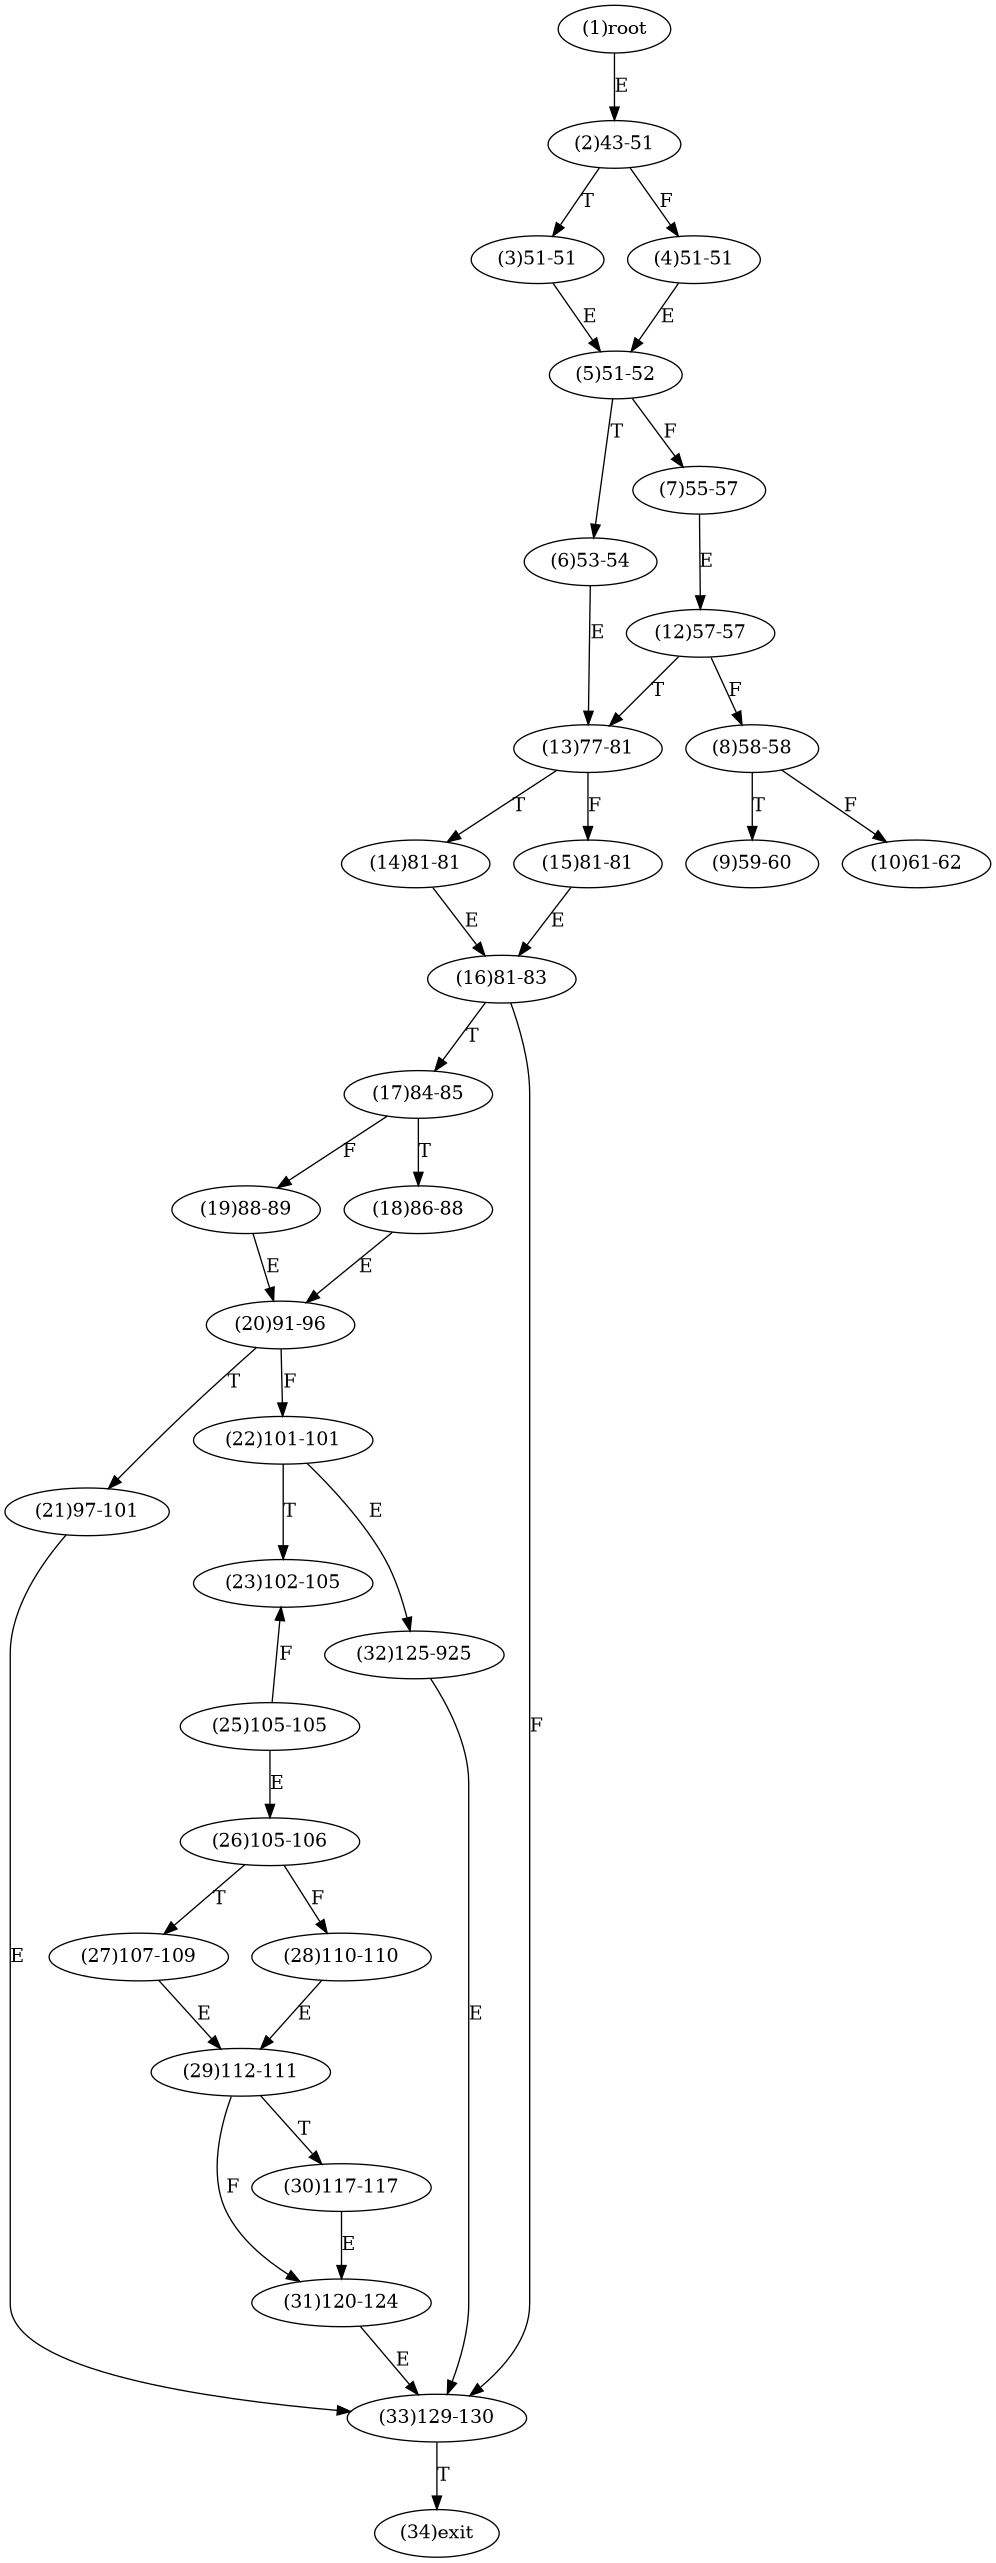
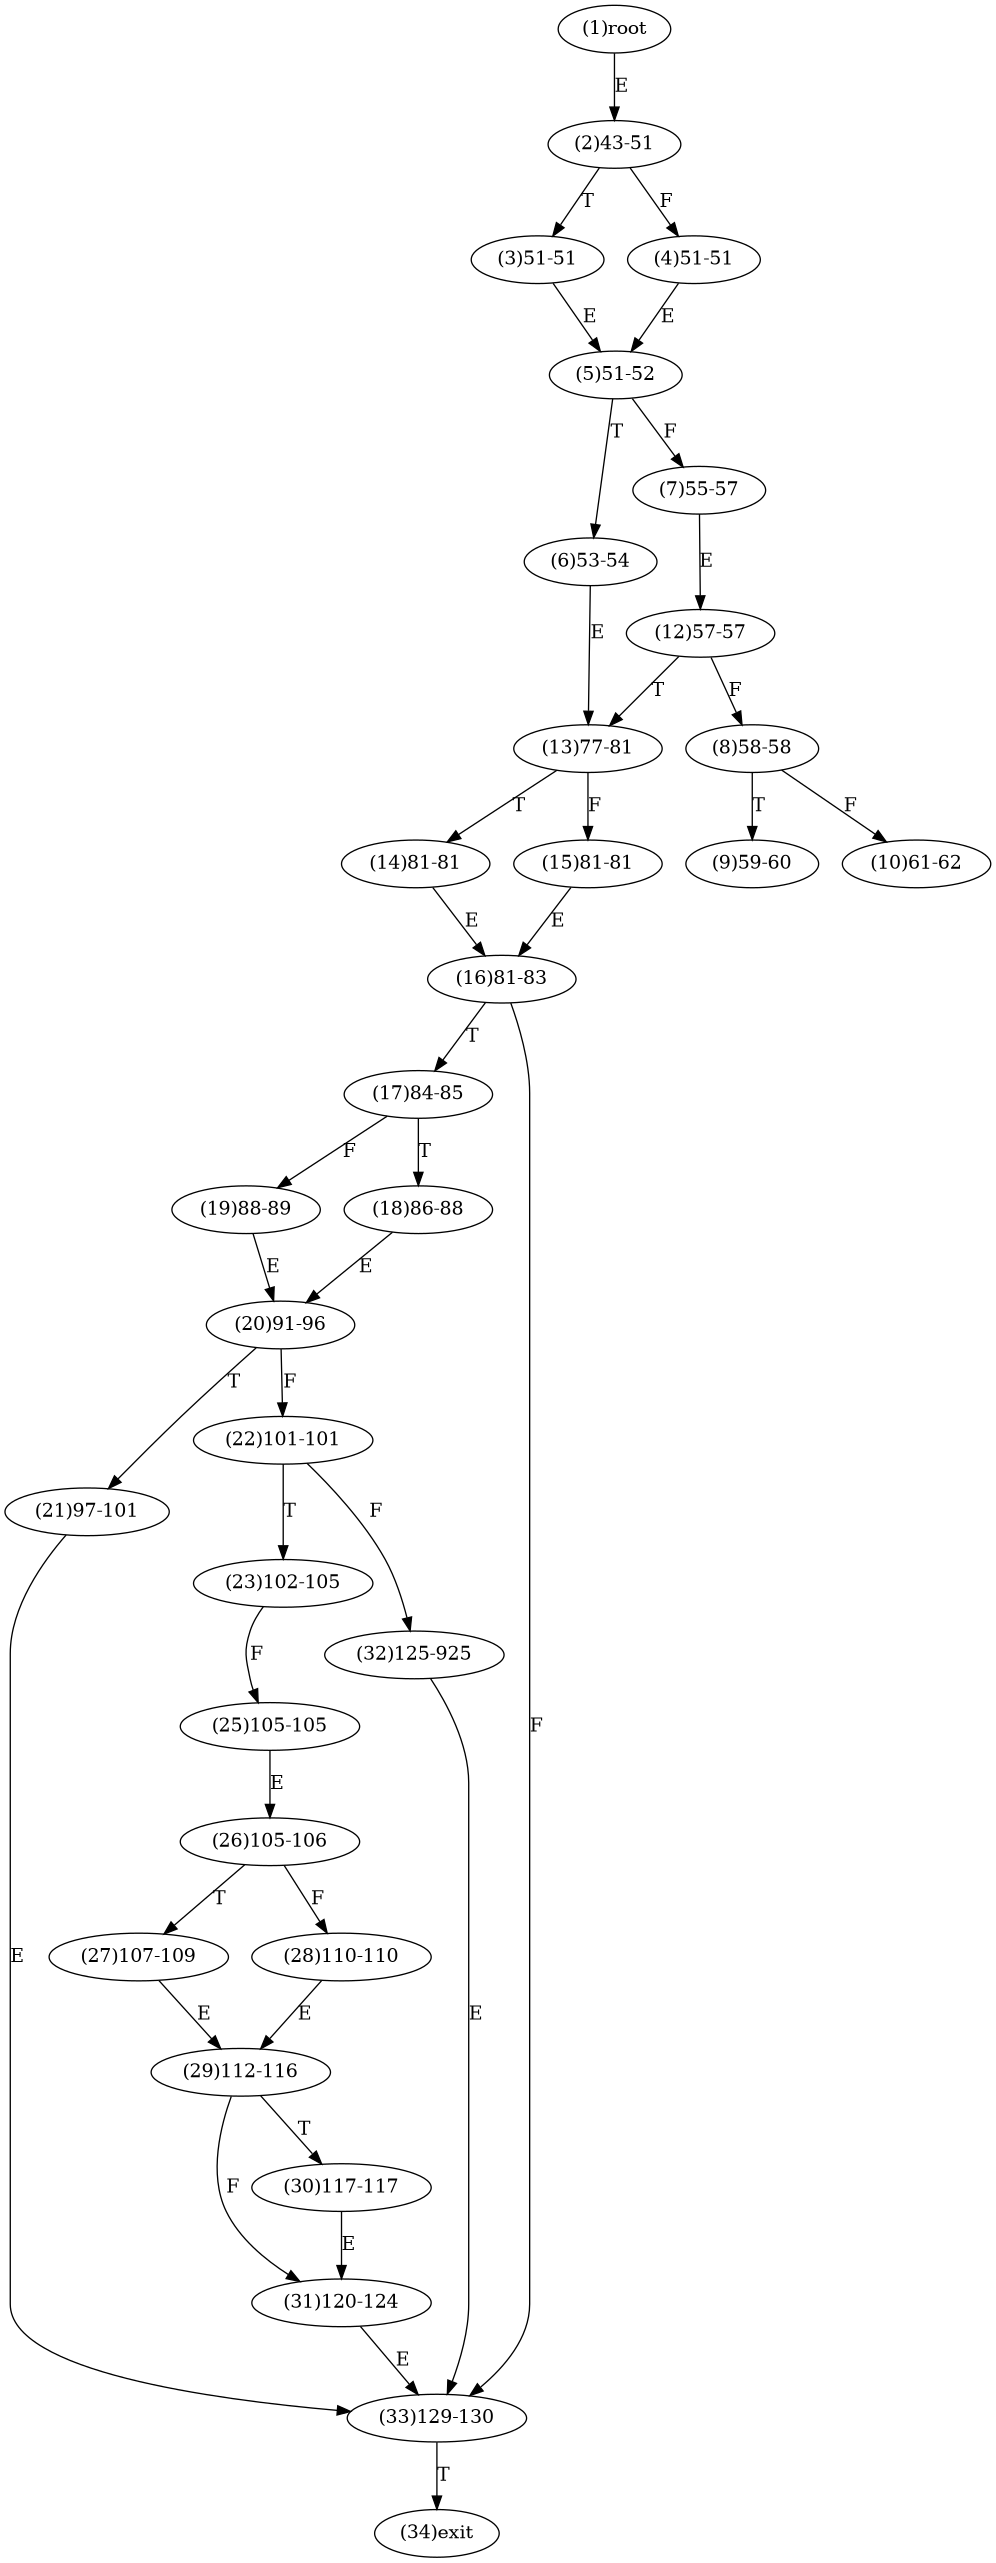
edge "(22)101-101" -> "(32)125-925": label "E" -> "F"
edge "(25)105-105" -> "(23)102-105": reversed
node "(29)112-111": label "(29)112-111" -> "(29)112-116"
